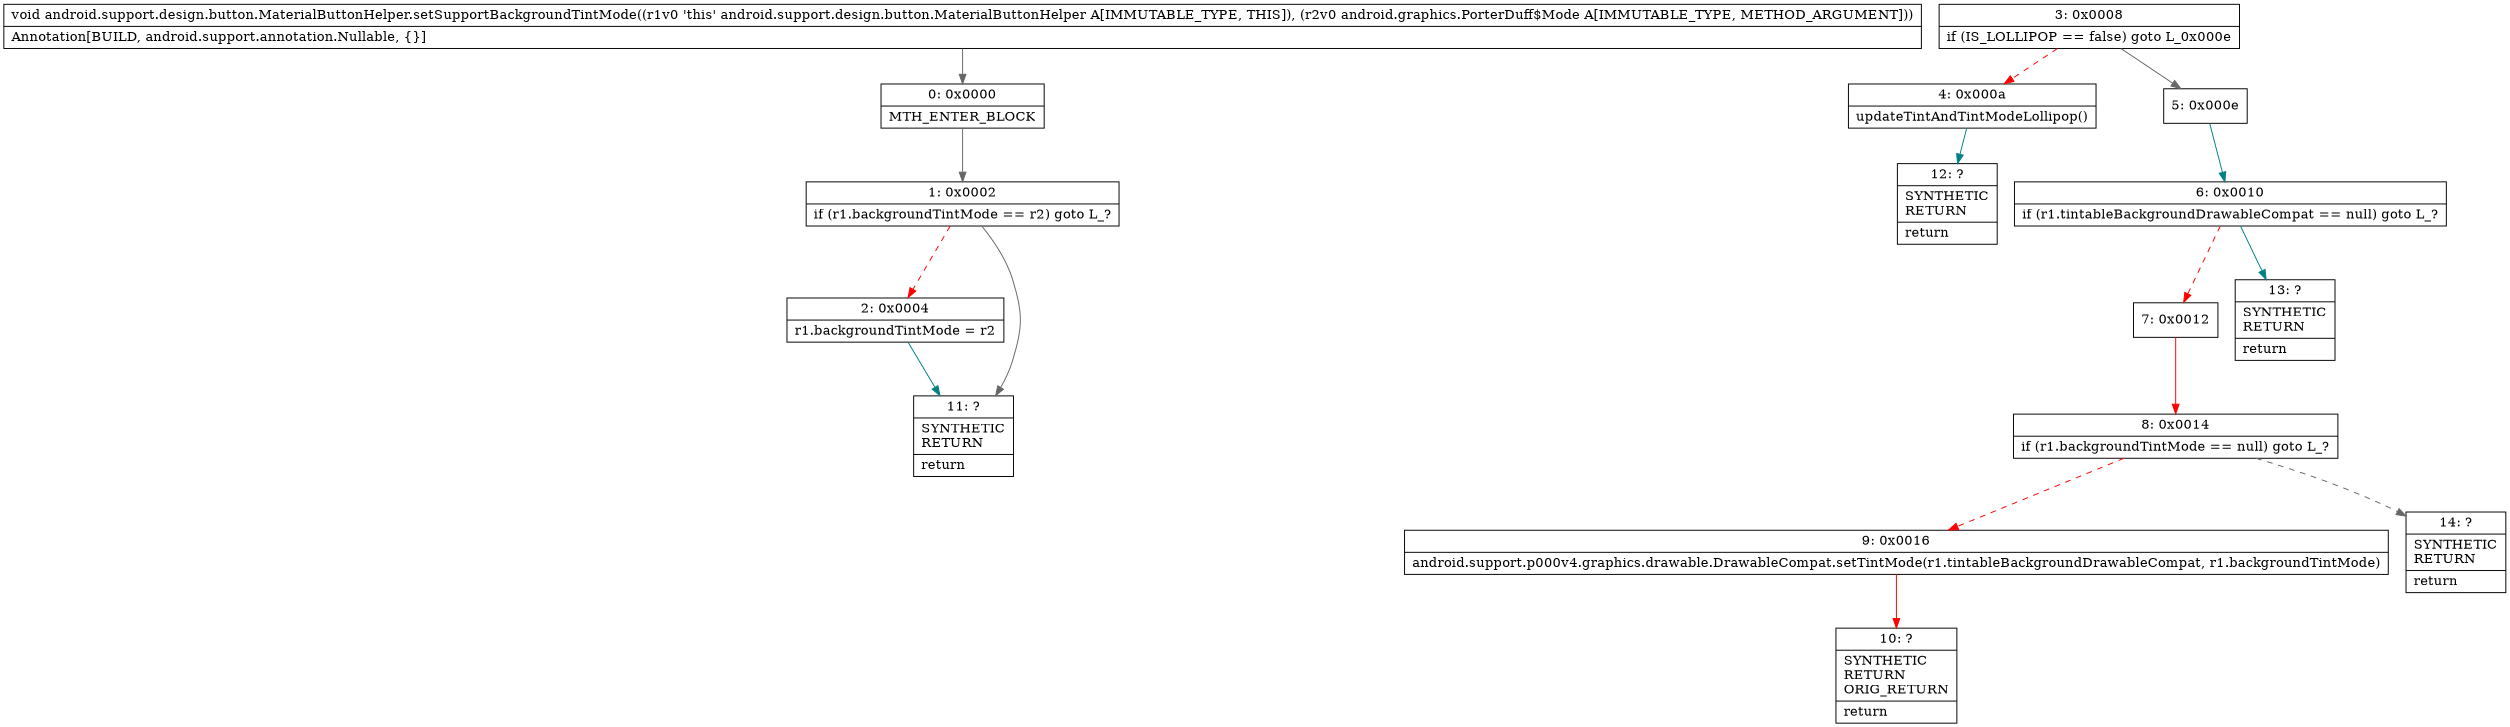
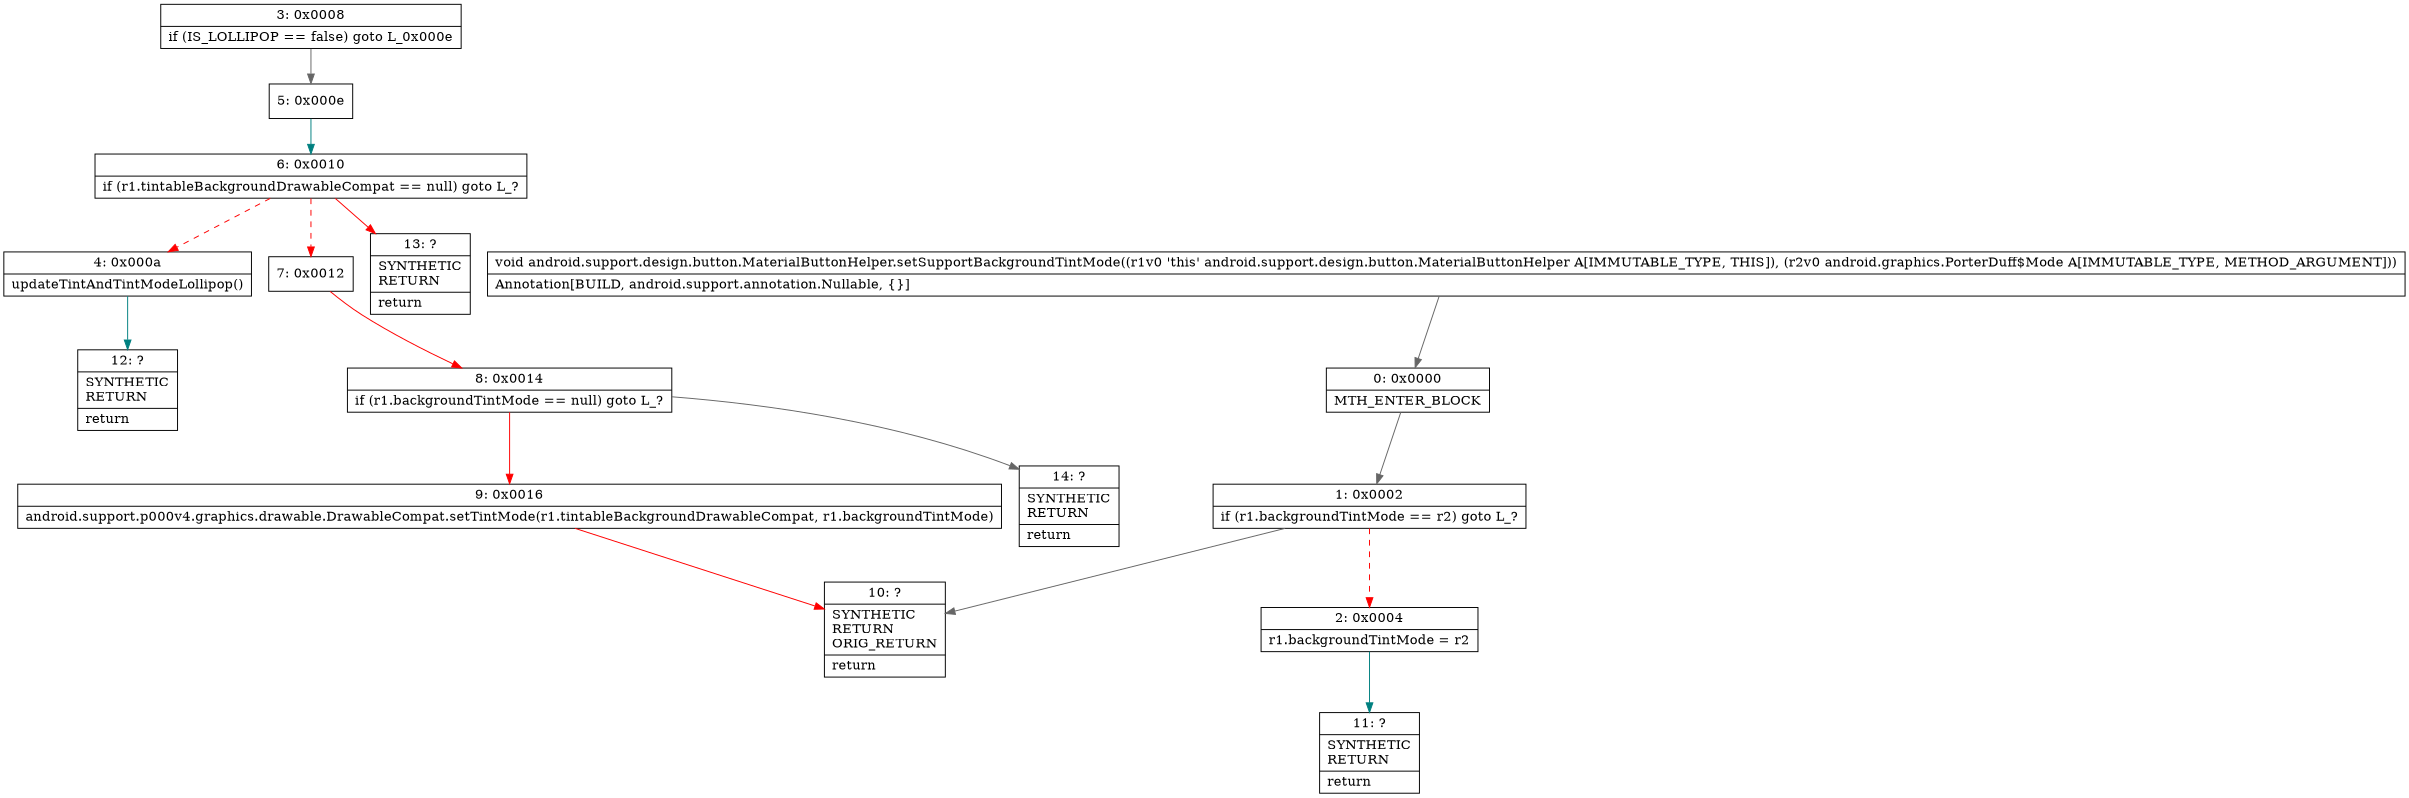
edge "3: 0x0008" -> "4: 0x000a": now "6: 0x0010" -> "4: 0x000a"
edge "6: 0x0010" -> "13: ?": color teal -> red
edge "1: 0x0002" -> "11: ?": now "1: 0x0002" -> "10: ?"
edge "8: 0x0014" -> "14: ?": style dashed -> solid
edge "8: 0x0014" -> "9: 0x0016": style dashed -> solid
